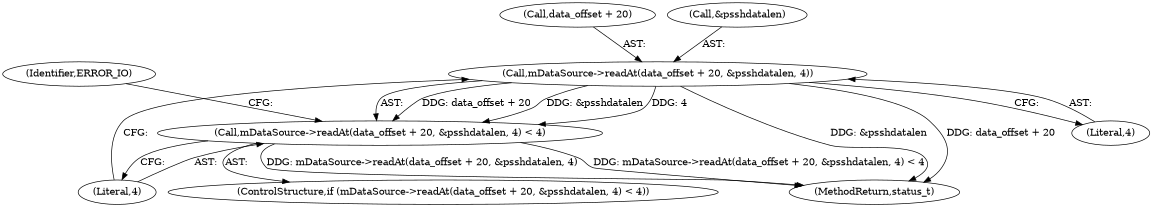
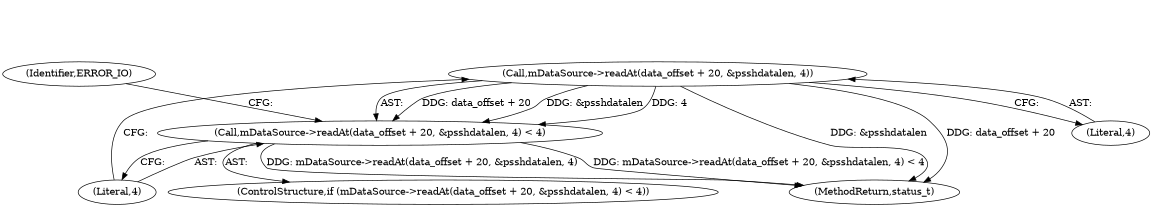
node "(Call,data_offset + 20)": removed
node "(Call,&psshdatalen)": removed
